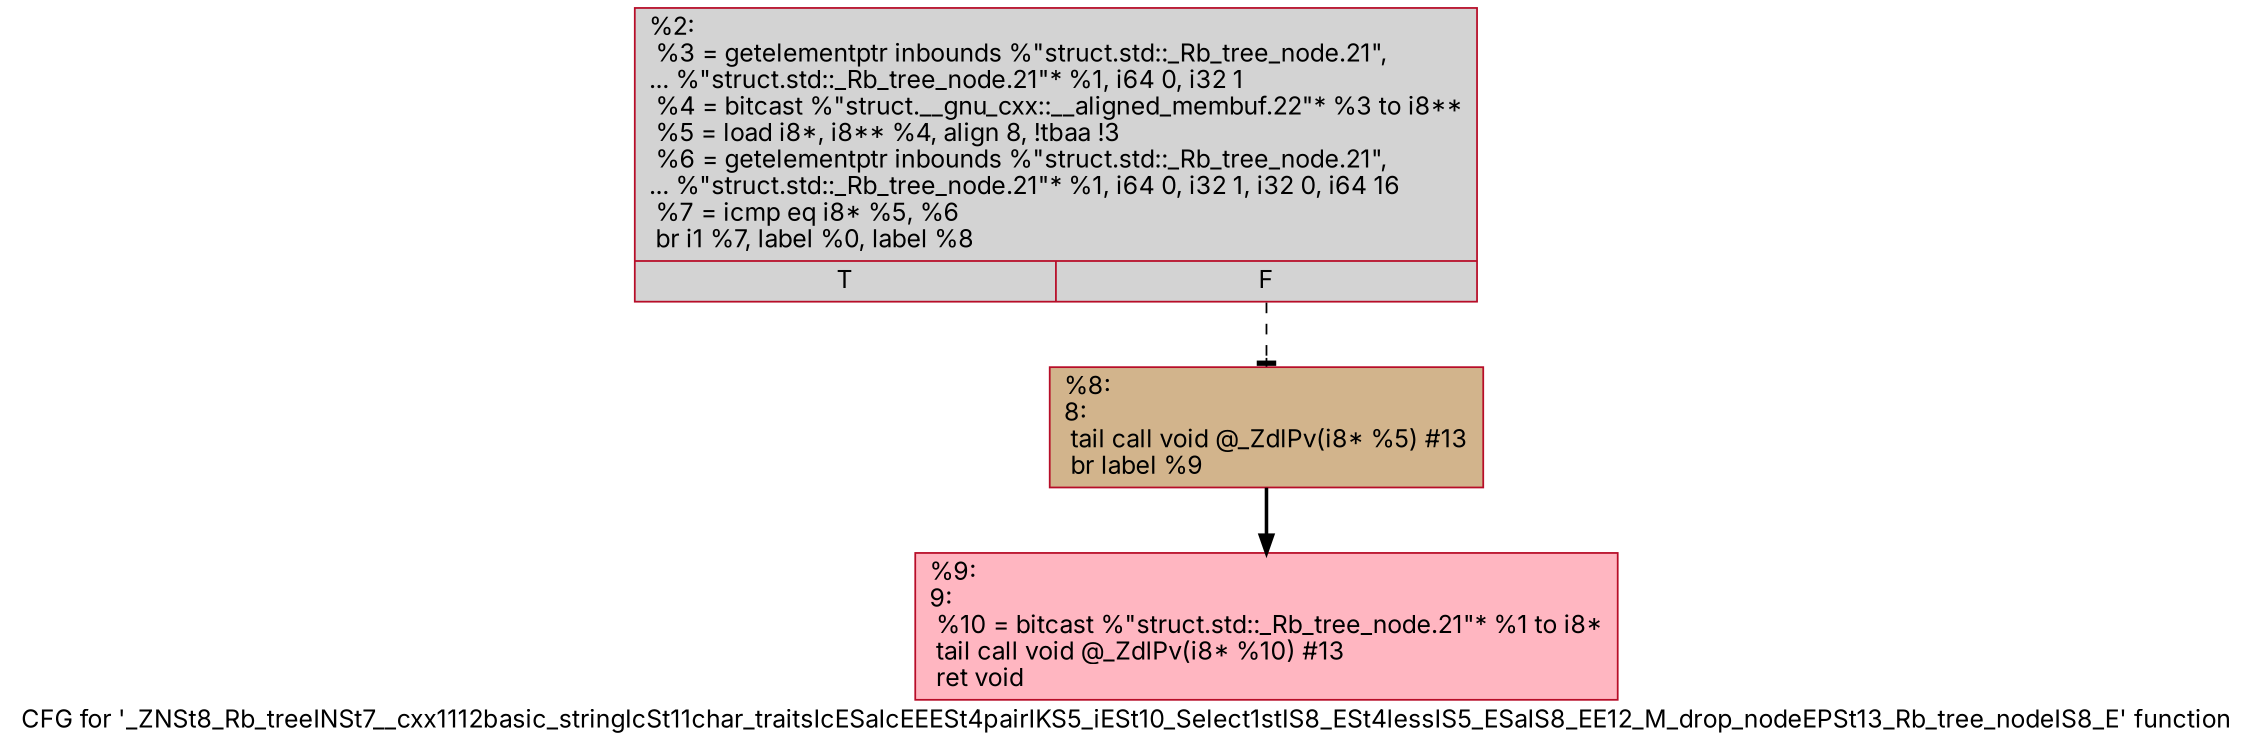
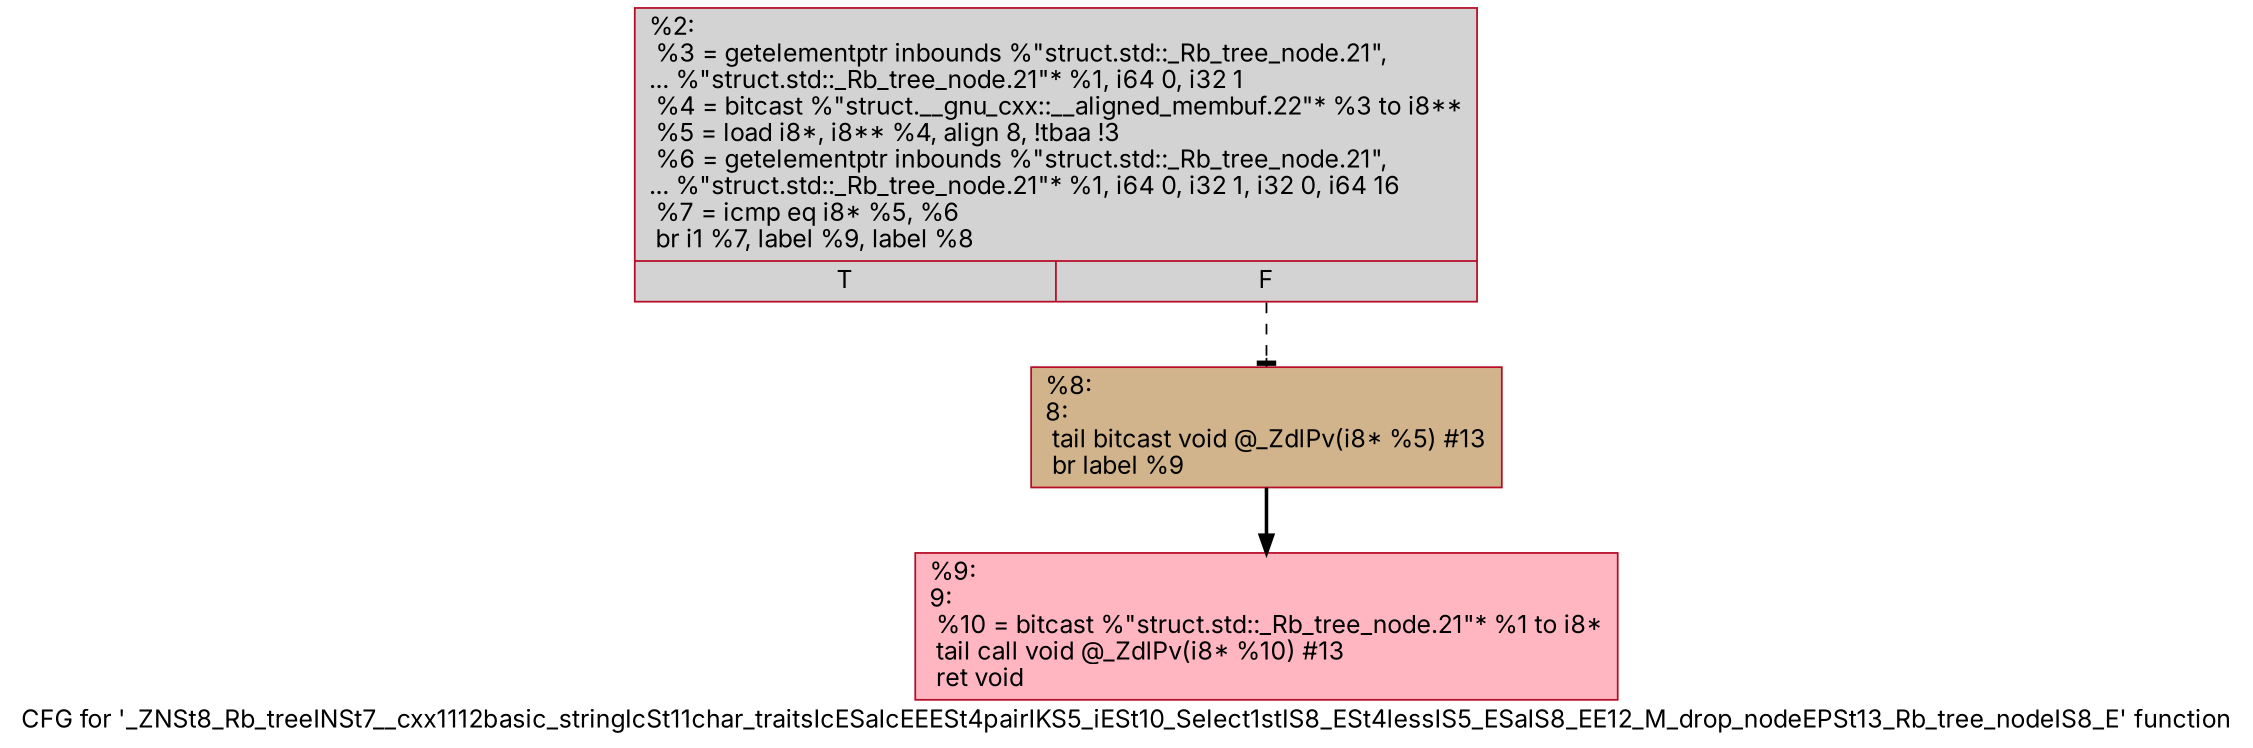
node "%2:": text "br i1 %7, label %0, label %8" -> "br i1 %7, label %9, label %8"
node "%8:": text "tail call void @_ZdlPv(i8* %5) #13" -> "tail bitcast void @_ZdlPv(i8* %5) #13"
